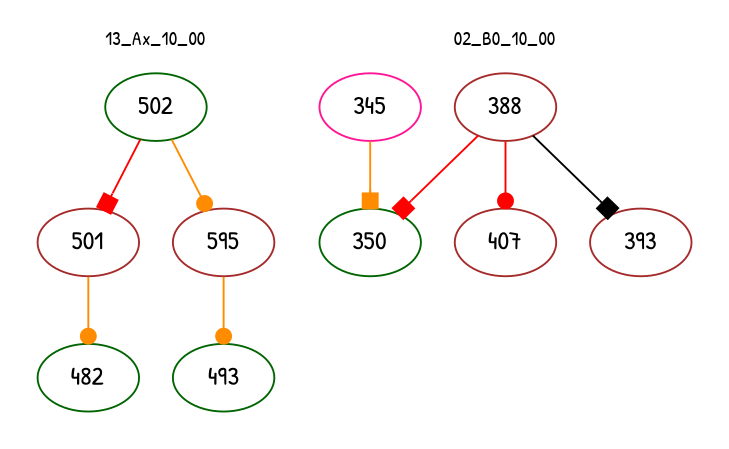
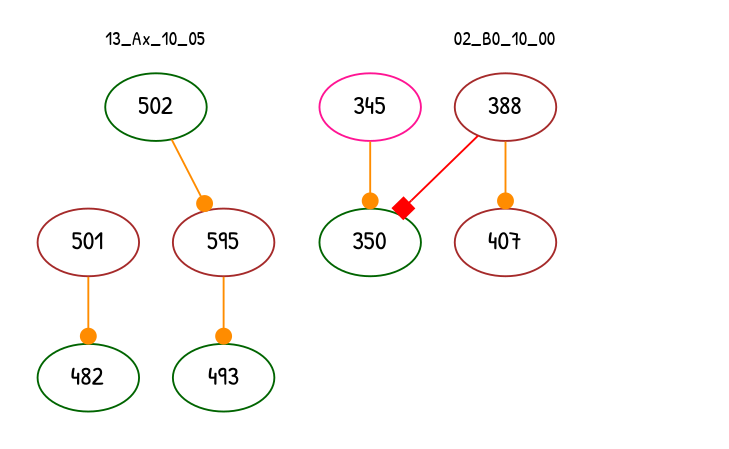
cluster "13_Ax_10_00": label "13_Ax_10_00" -> "13_Ax_10_05"
edge "502" -> "501": removed
edge "345" -> "350": arrowhead box -> dot
edge "388" -> "407": color red -> darkorange
node "393": removed
